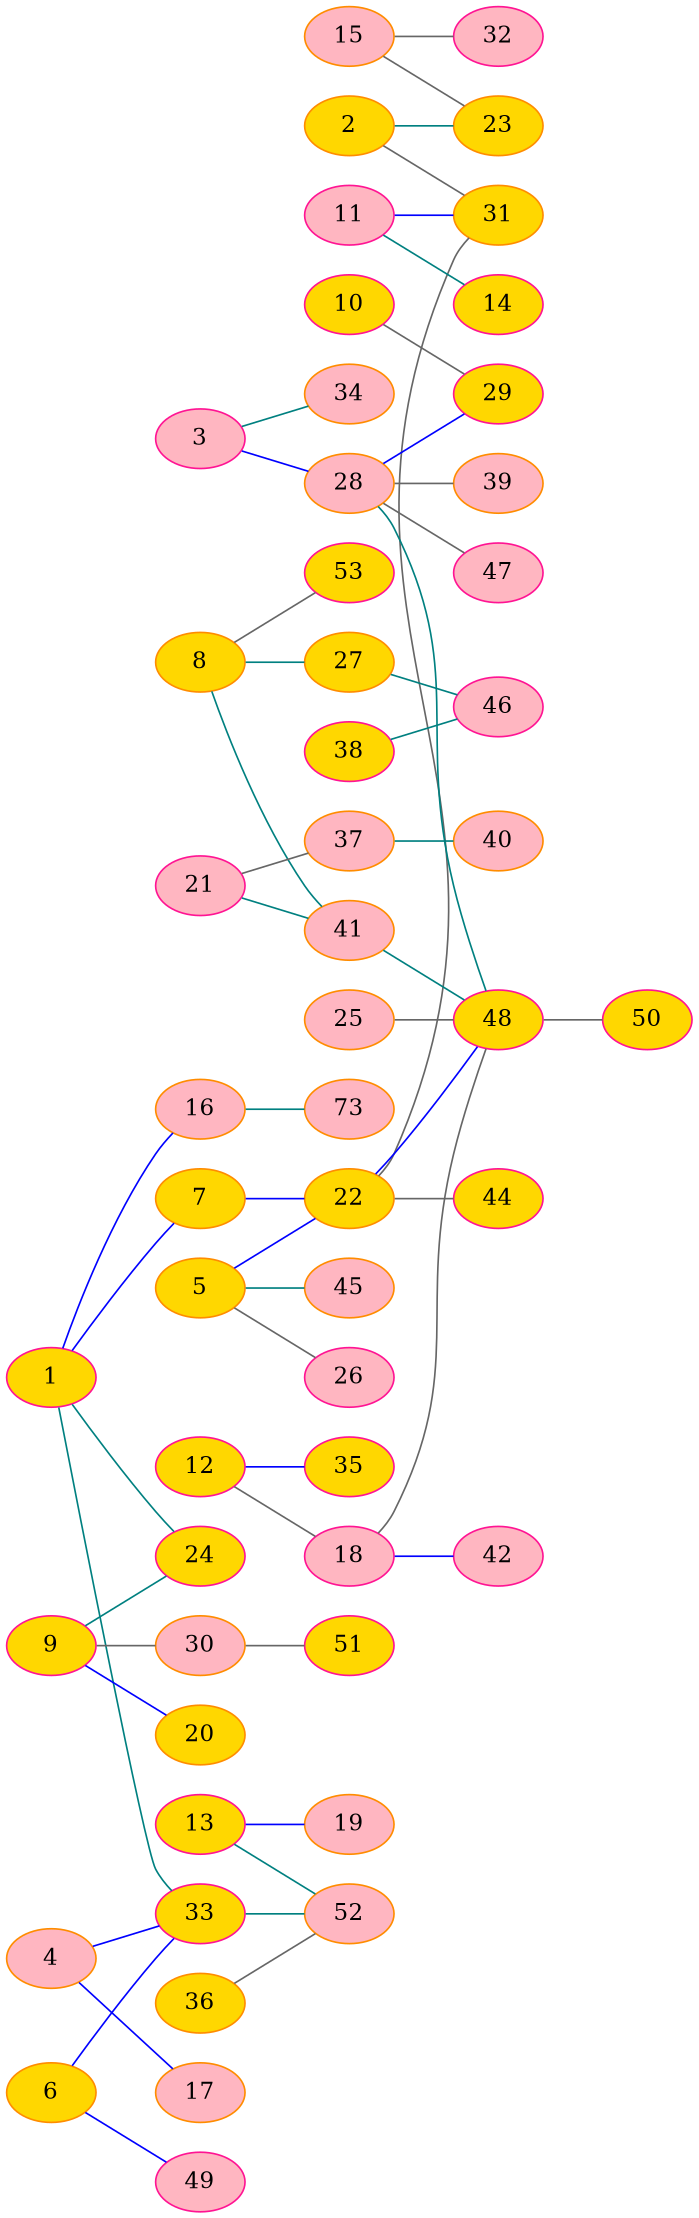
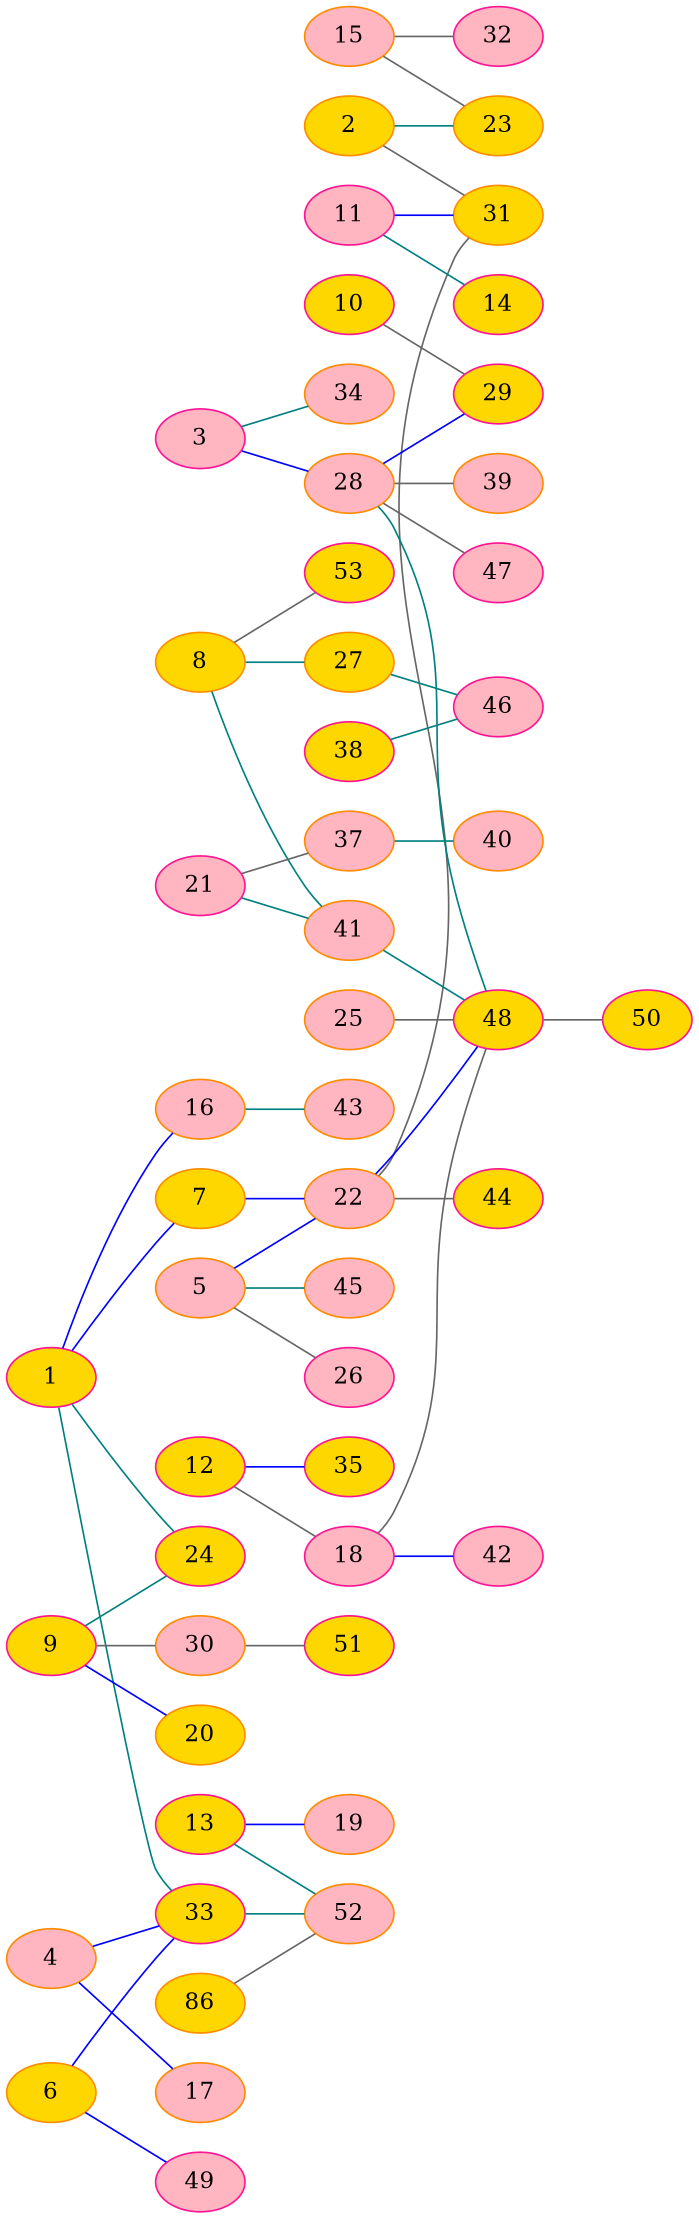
node "73": label "73" -> "43"
node "22": fillcolor gold -> lightpink
node "5": fillcolor gold -> lightpink
node "36": label "36" -> "86"
